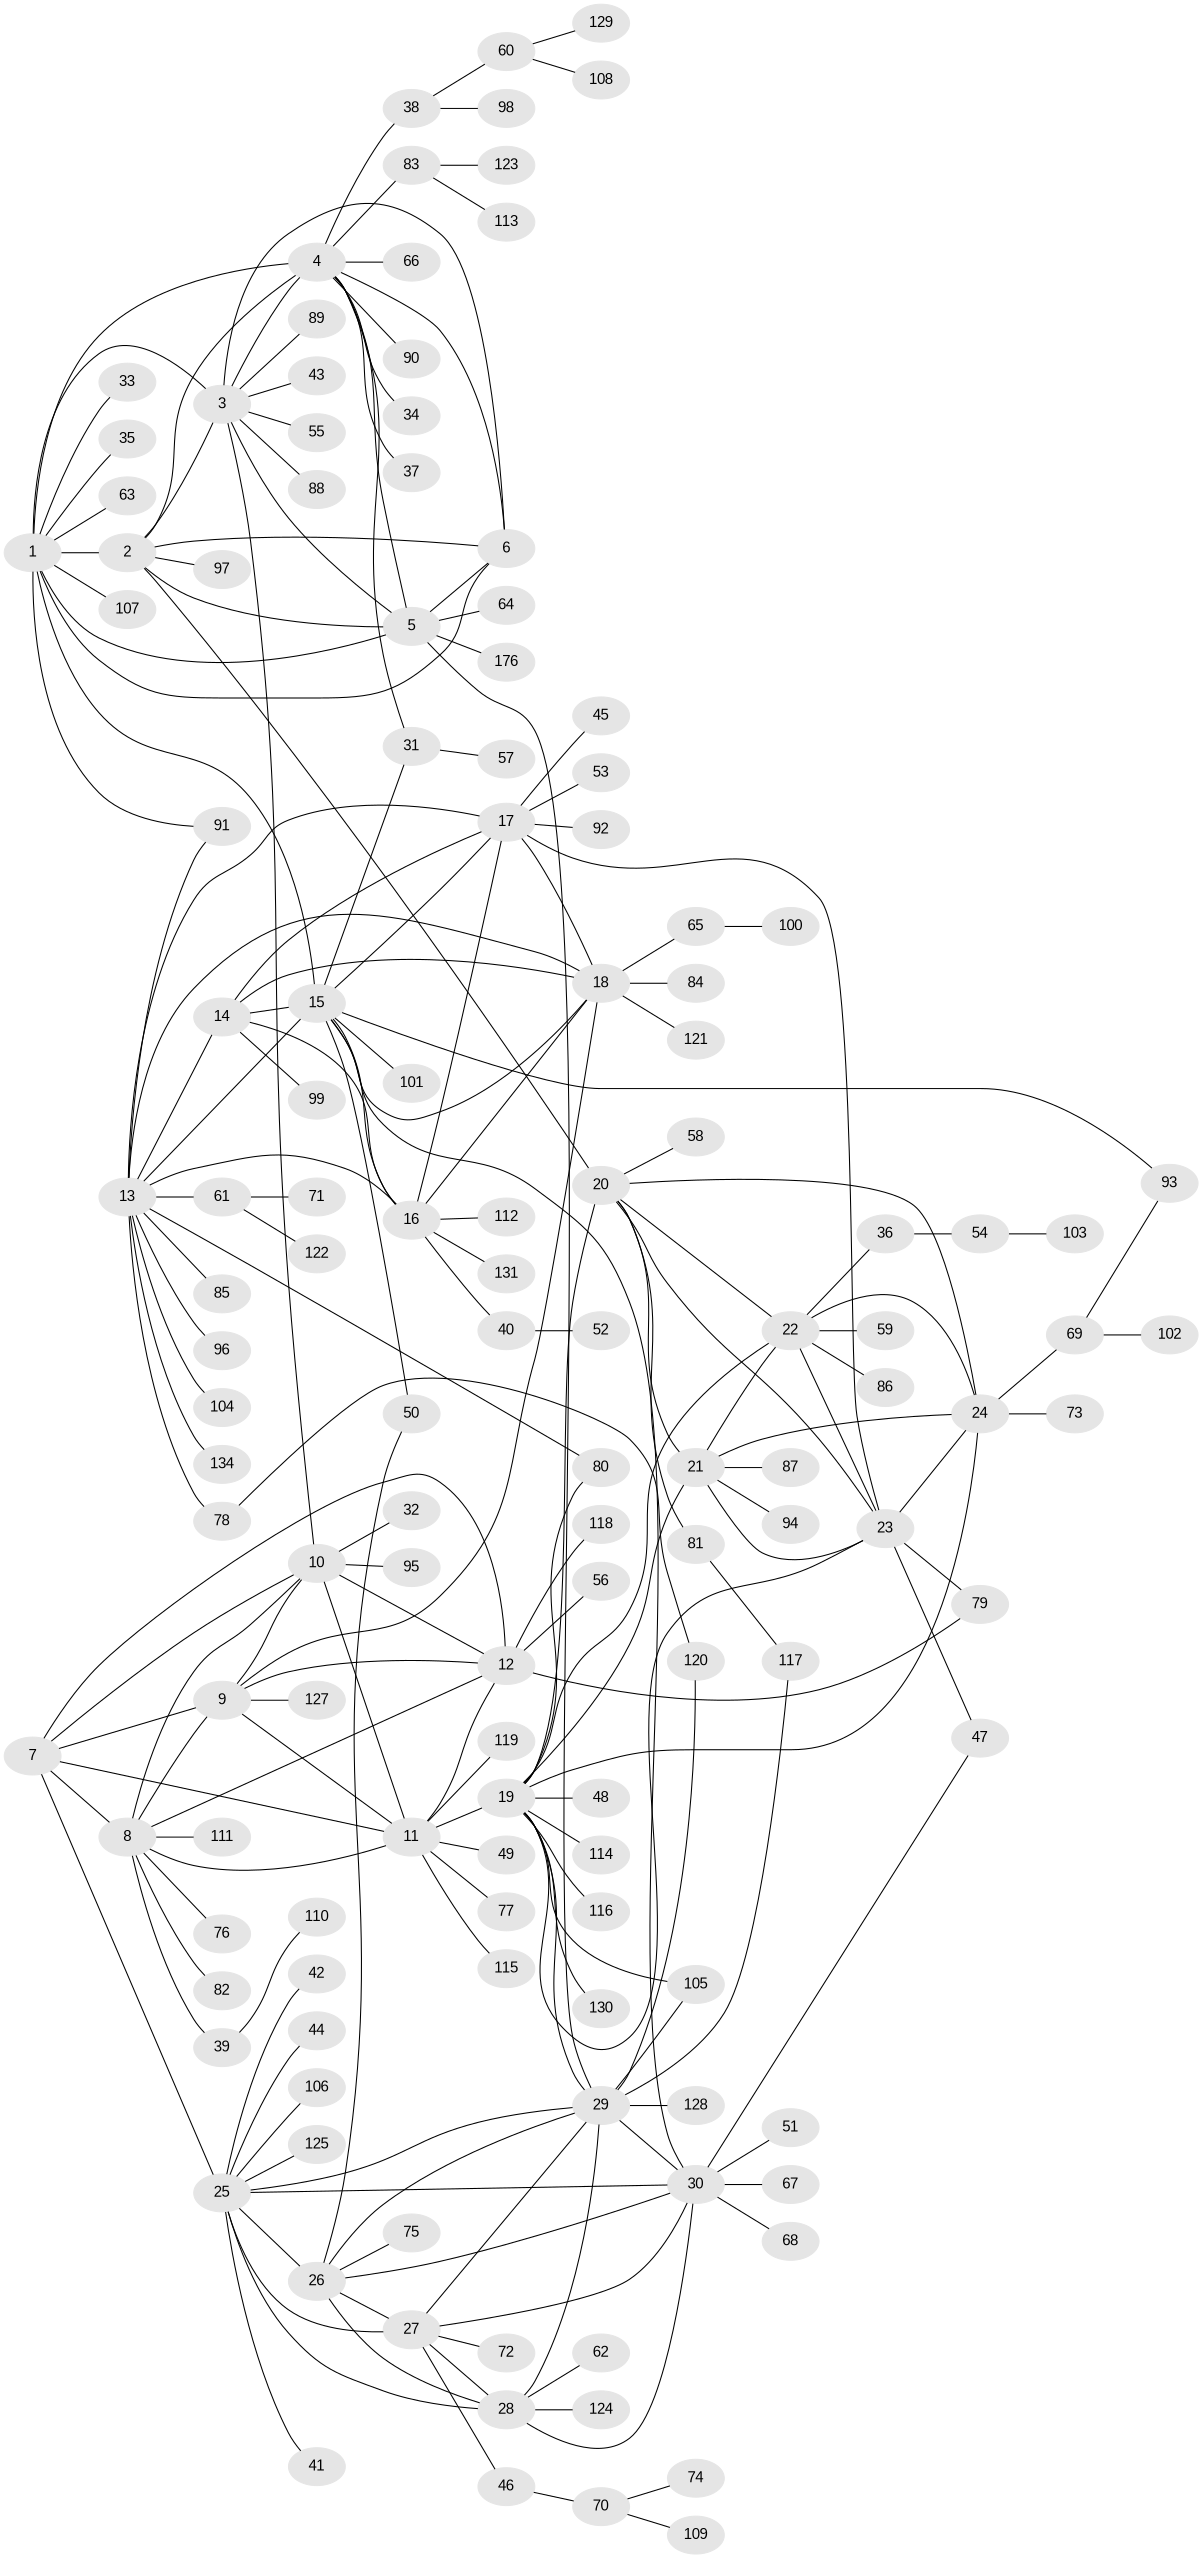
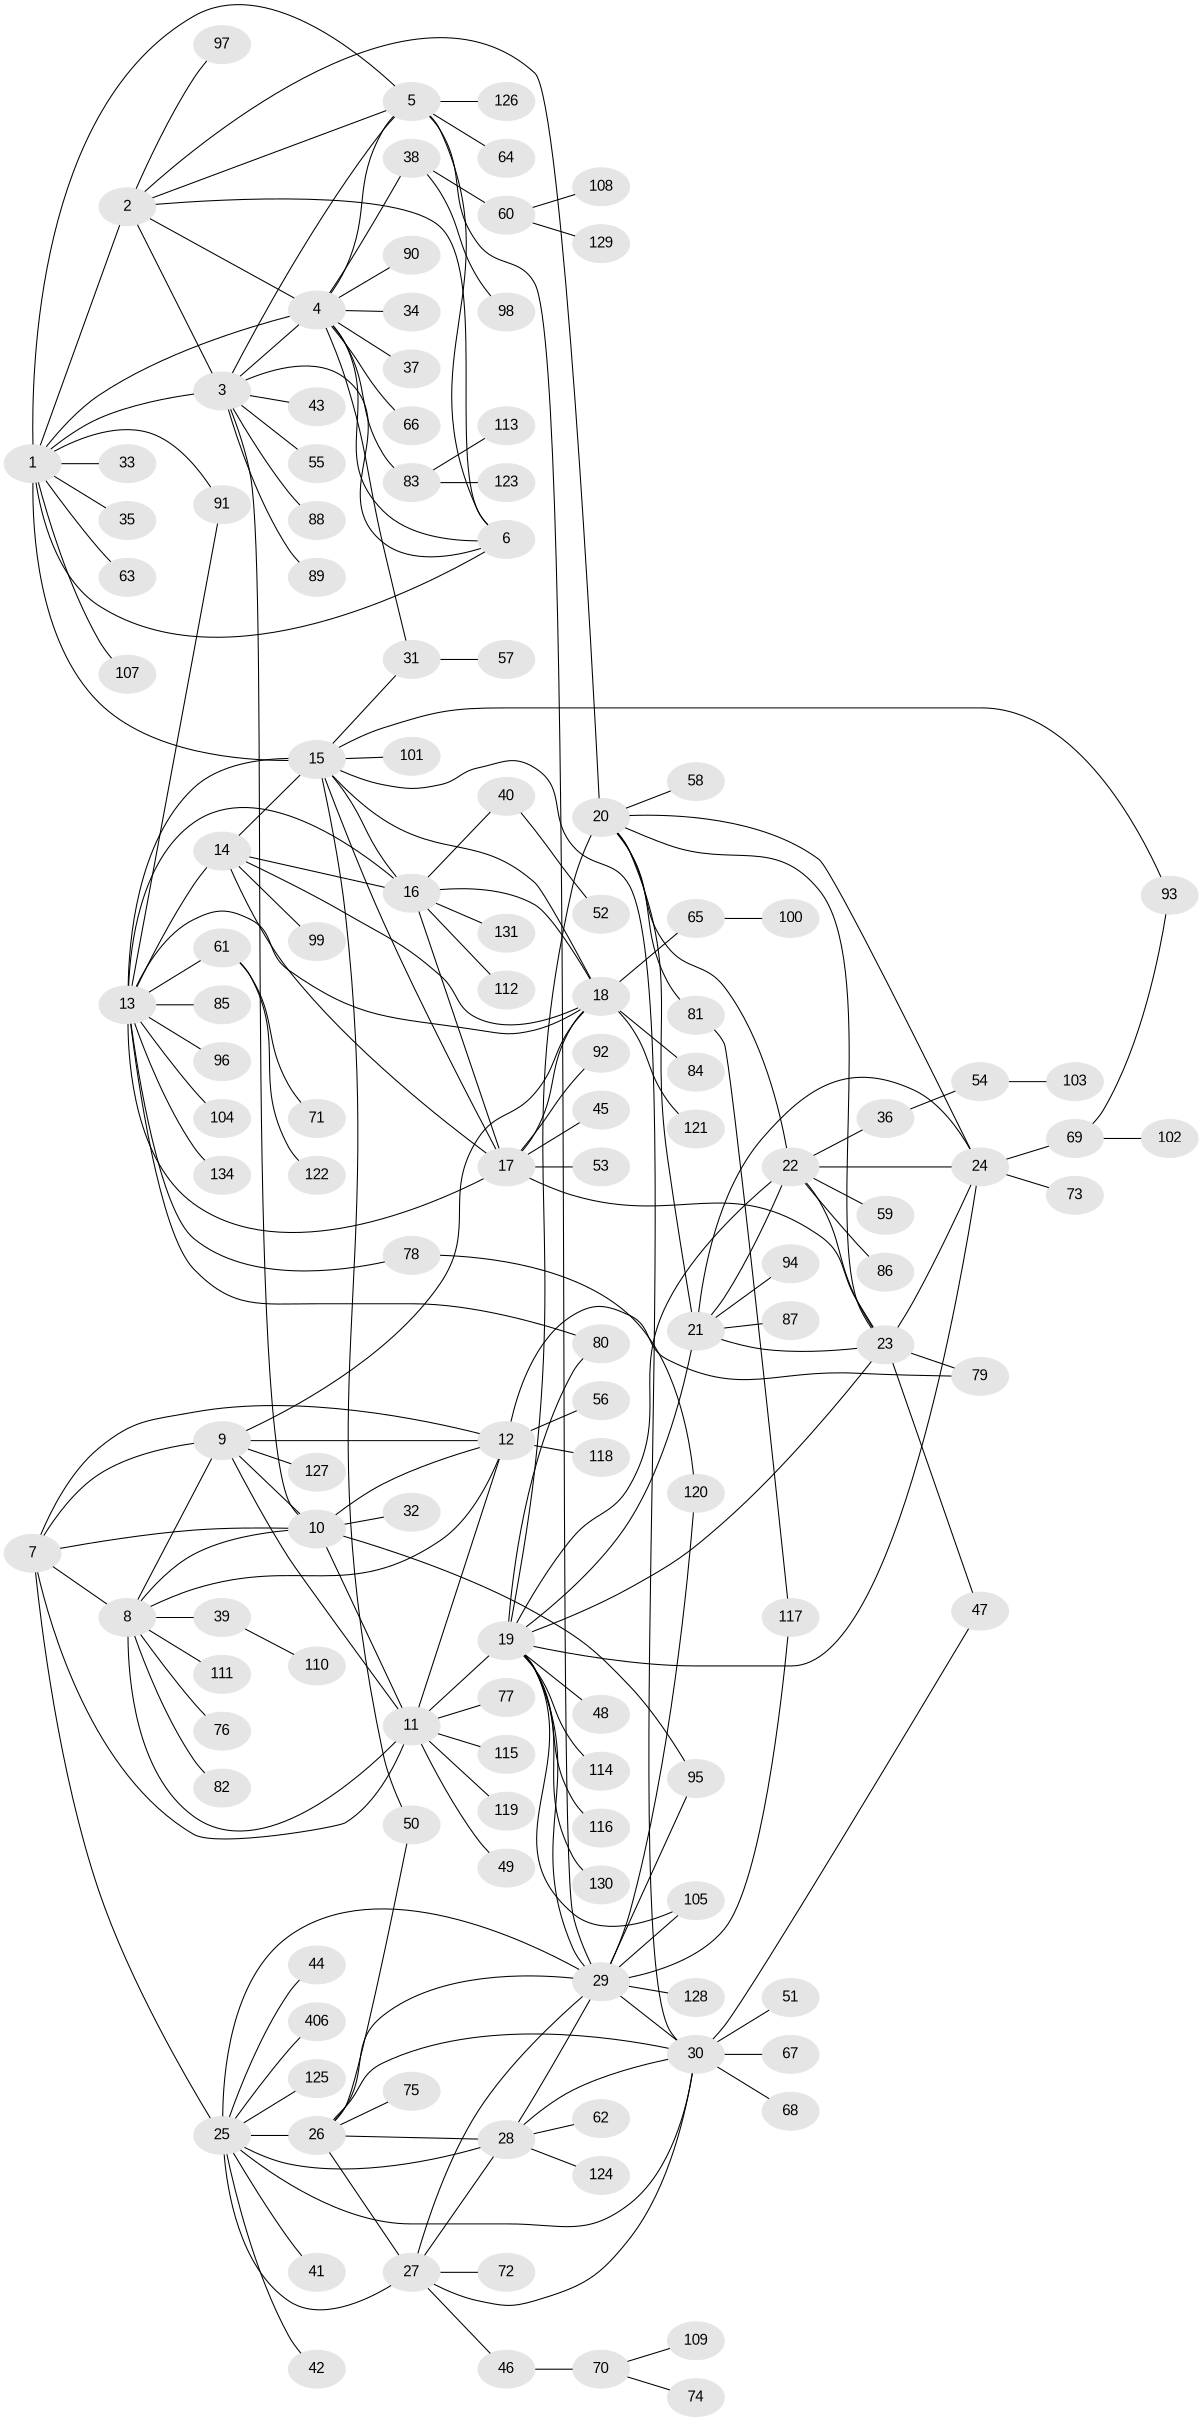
node "176": label "176" -> "126"
edge "95" -- "29": added
node "106": label "106" -> "406"
